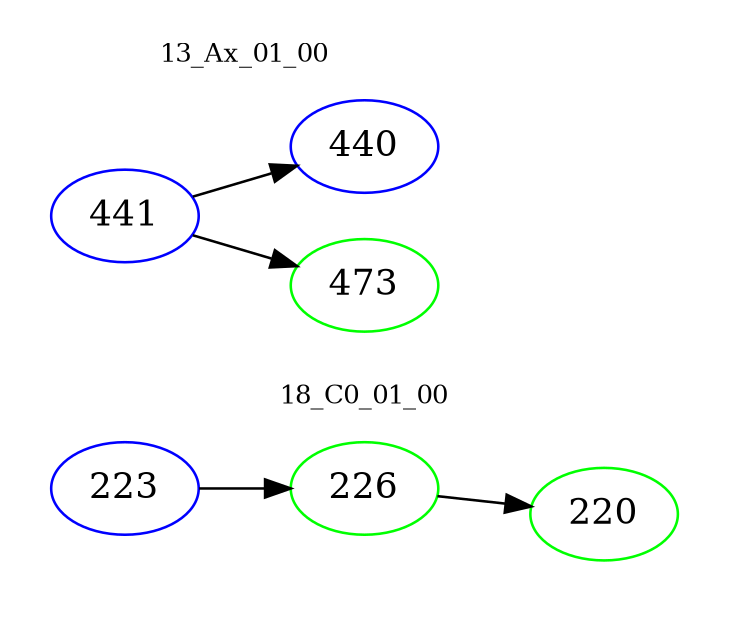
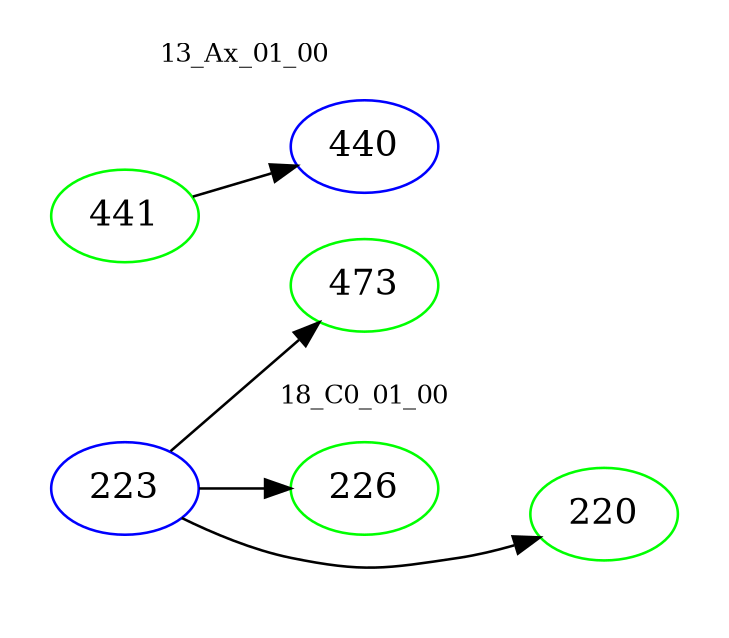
node "441": color blue -> green
edge "441" -> "473": now "223" -> "473"
edge "226" -> "220": now "223" -> "220"
